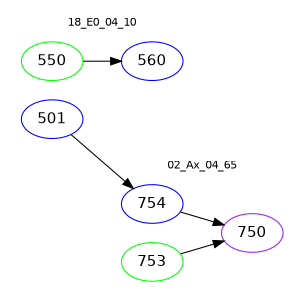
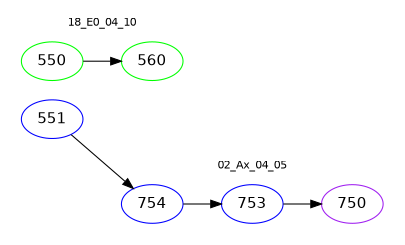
node "560": color blue -> green
node "501": label "501" -> "551"
cluster "02_Ax_04_65": label "02_Ax_04_65" -> "02_Ax_04_05"
edge "754" -> "750": now "754" -> "753"
node "753": color green -> blue
